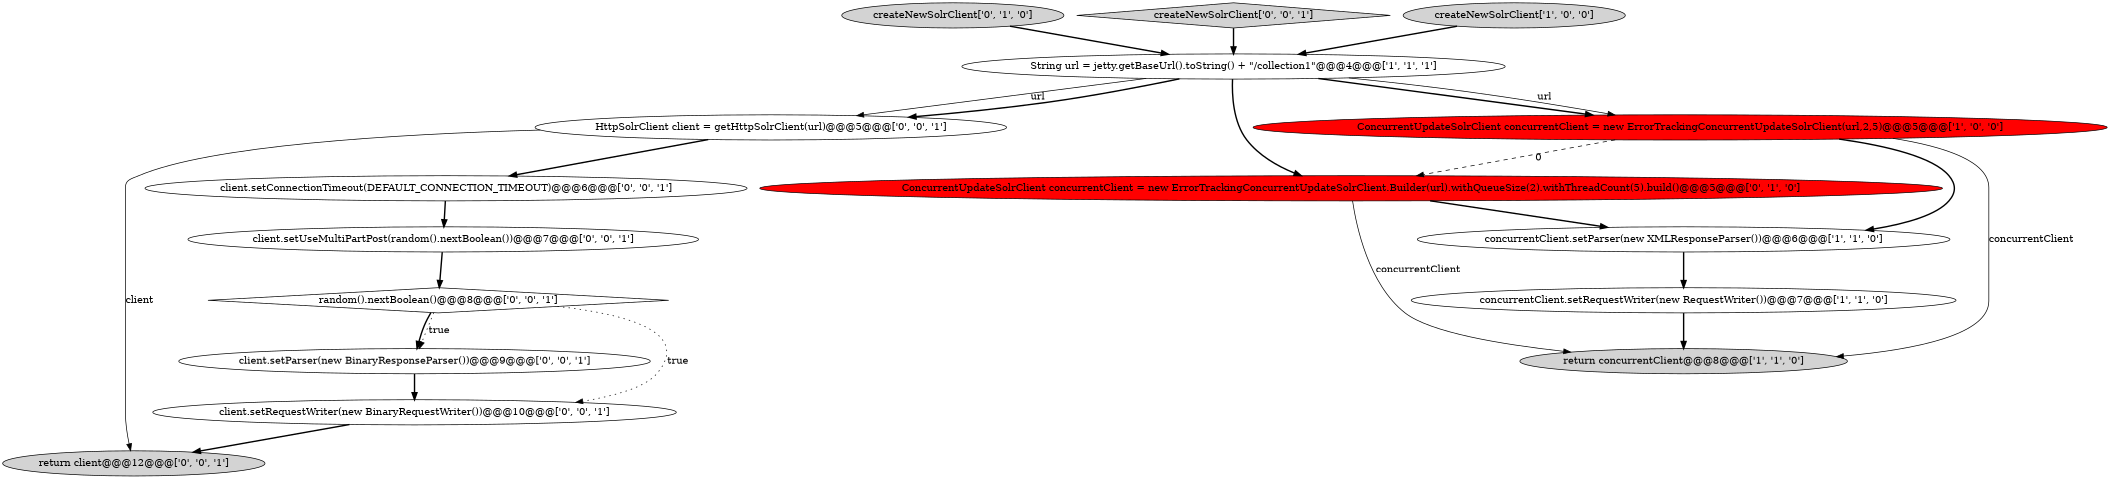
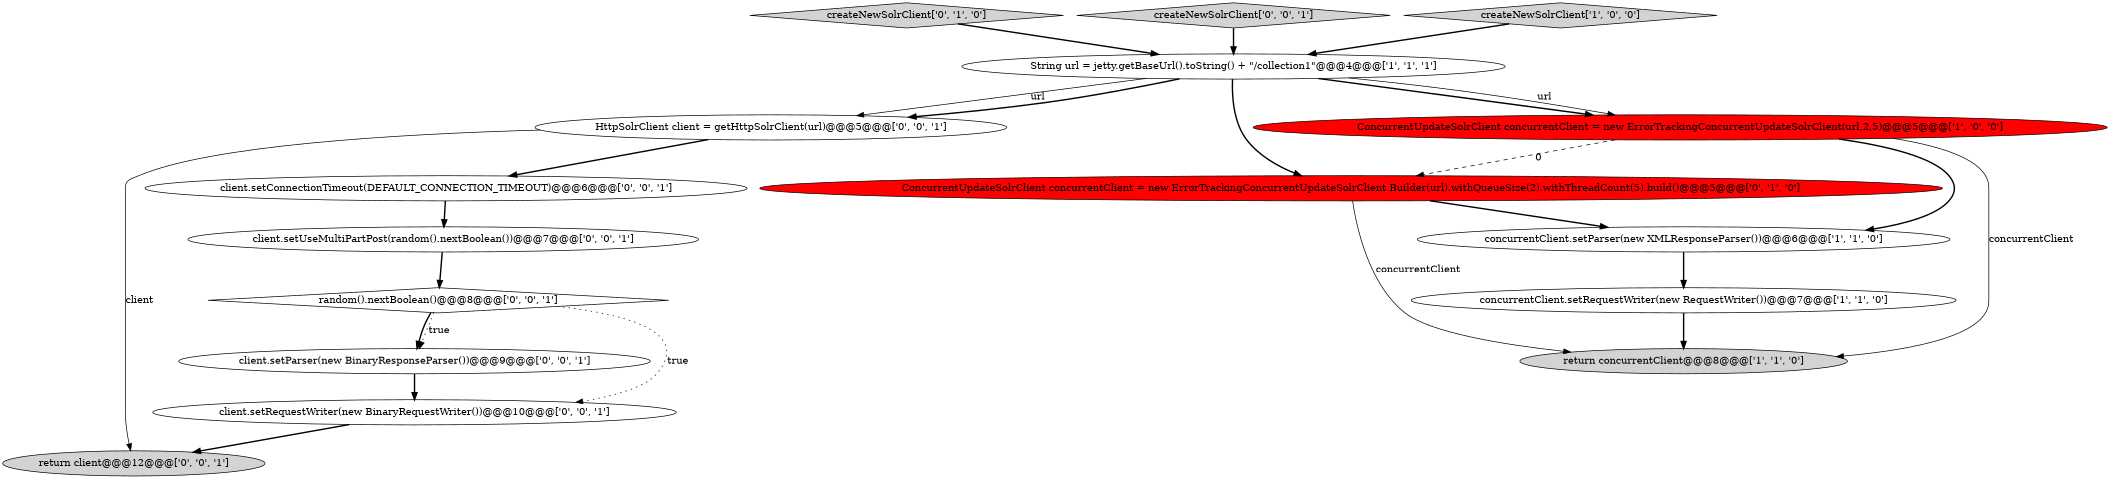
node "createNewSolrClient['0', '1', '0']": shape ellipse -> diamond
node "createNewSolrClient['1', '0', '0']": shape ellipse -> diamond
